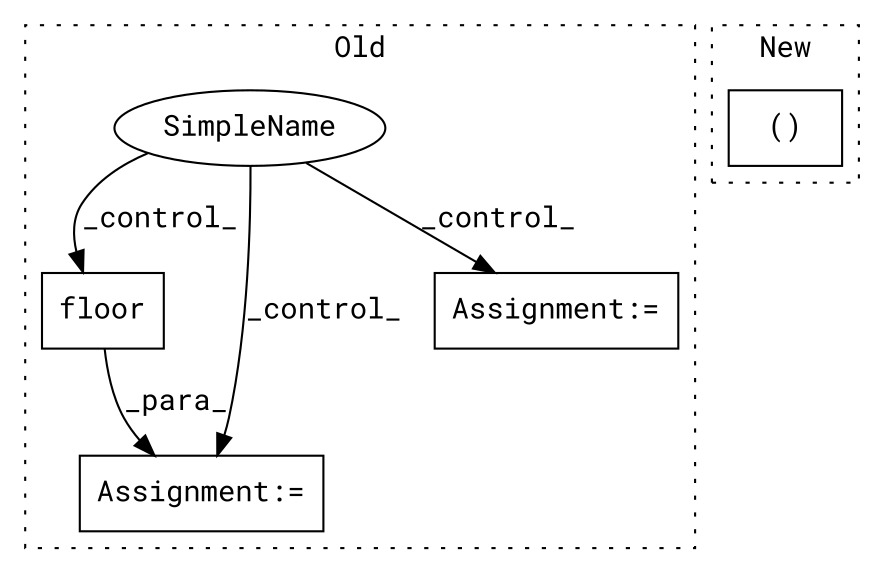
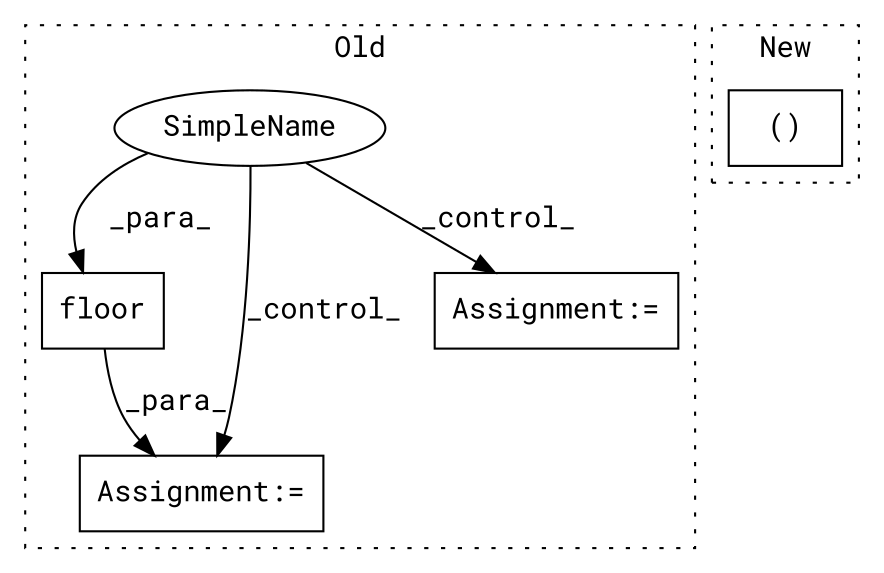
edge "SimpleName" -> "floor": label "_control_" -> "_para_"
